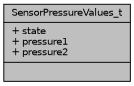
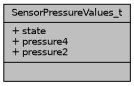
node "SensorPressureValues_t": text "+ pressure1" -> "+ pressure4"
